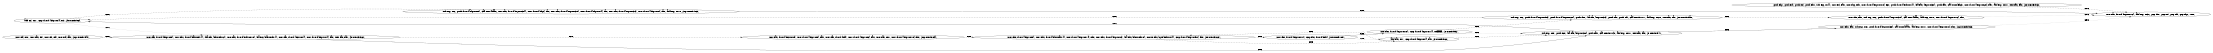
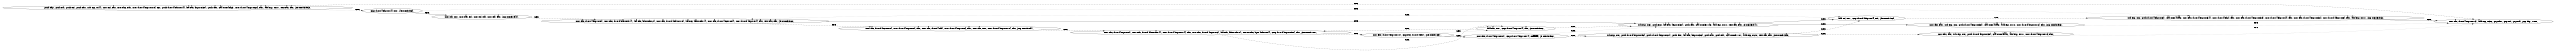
node "'cmp dword [ebp+0x4], 0x0', 'jle 0x80519cf',": added
